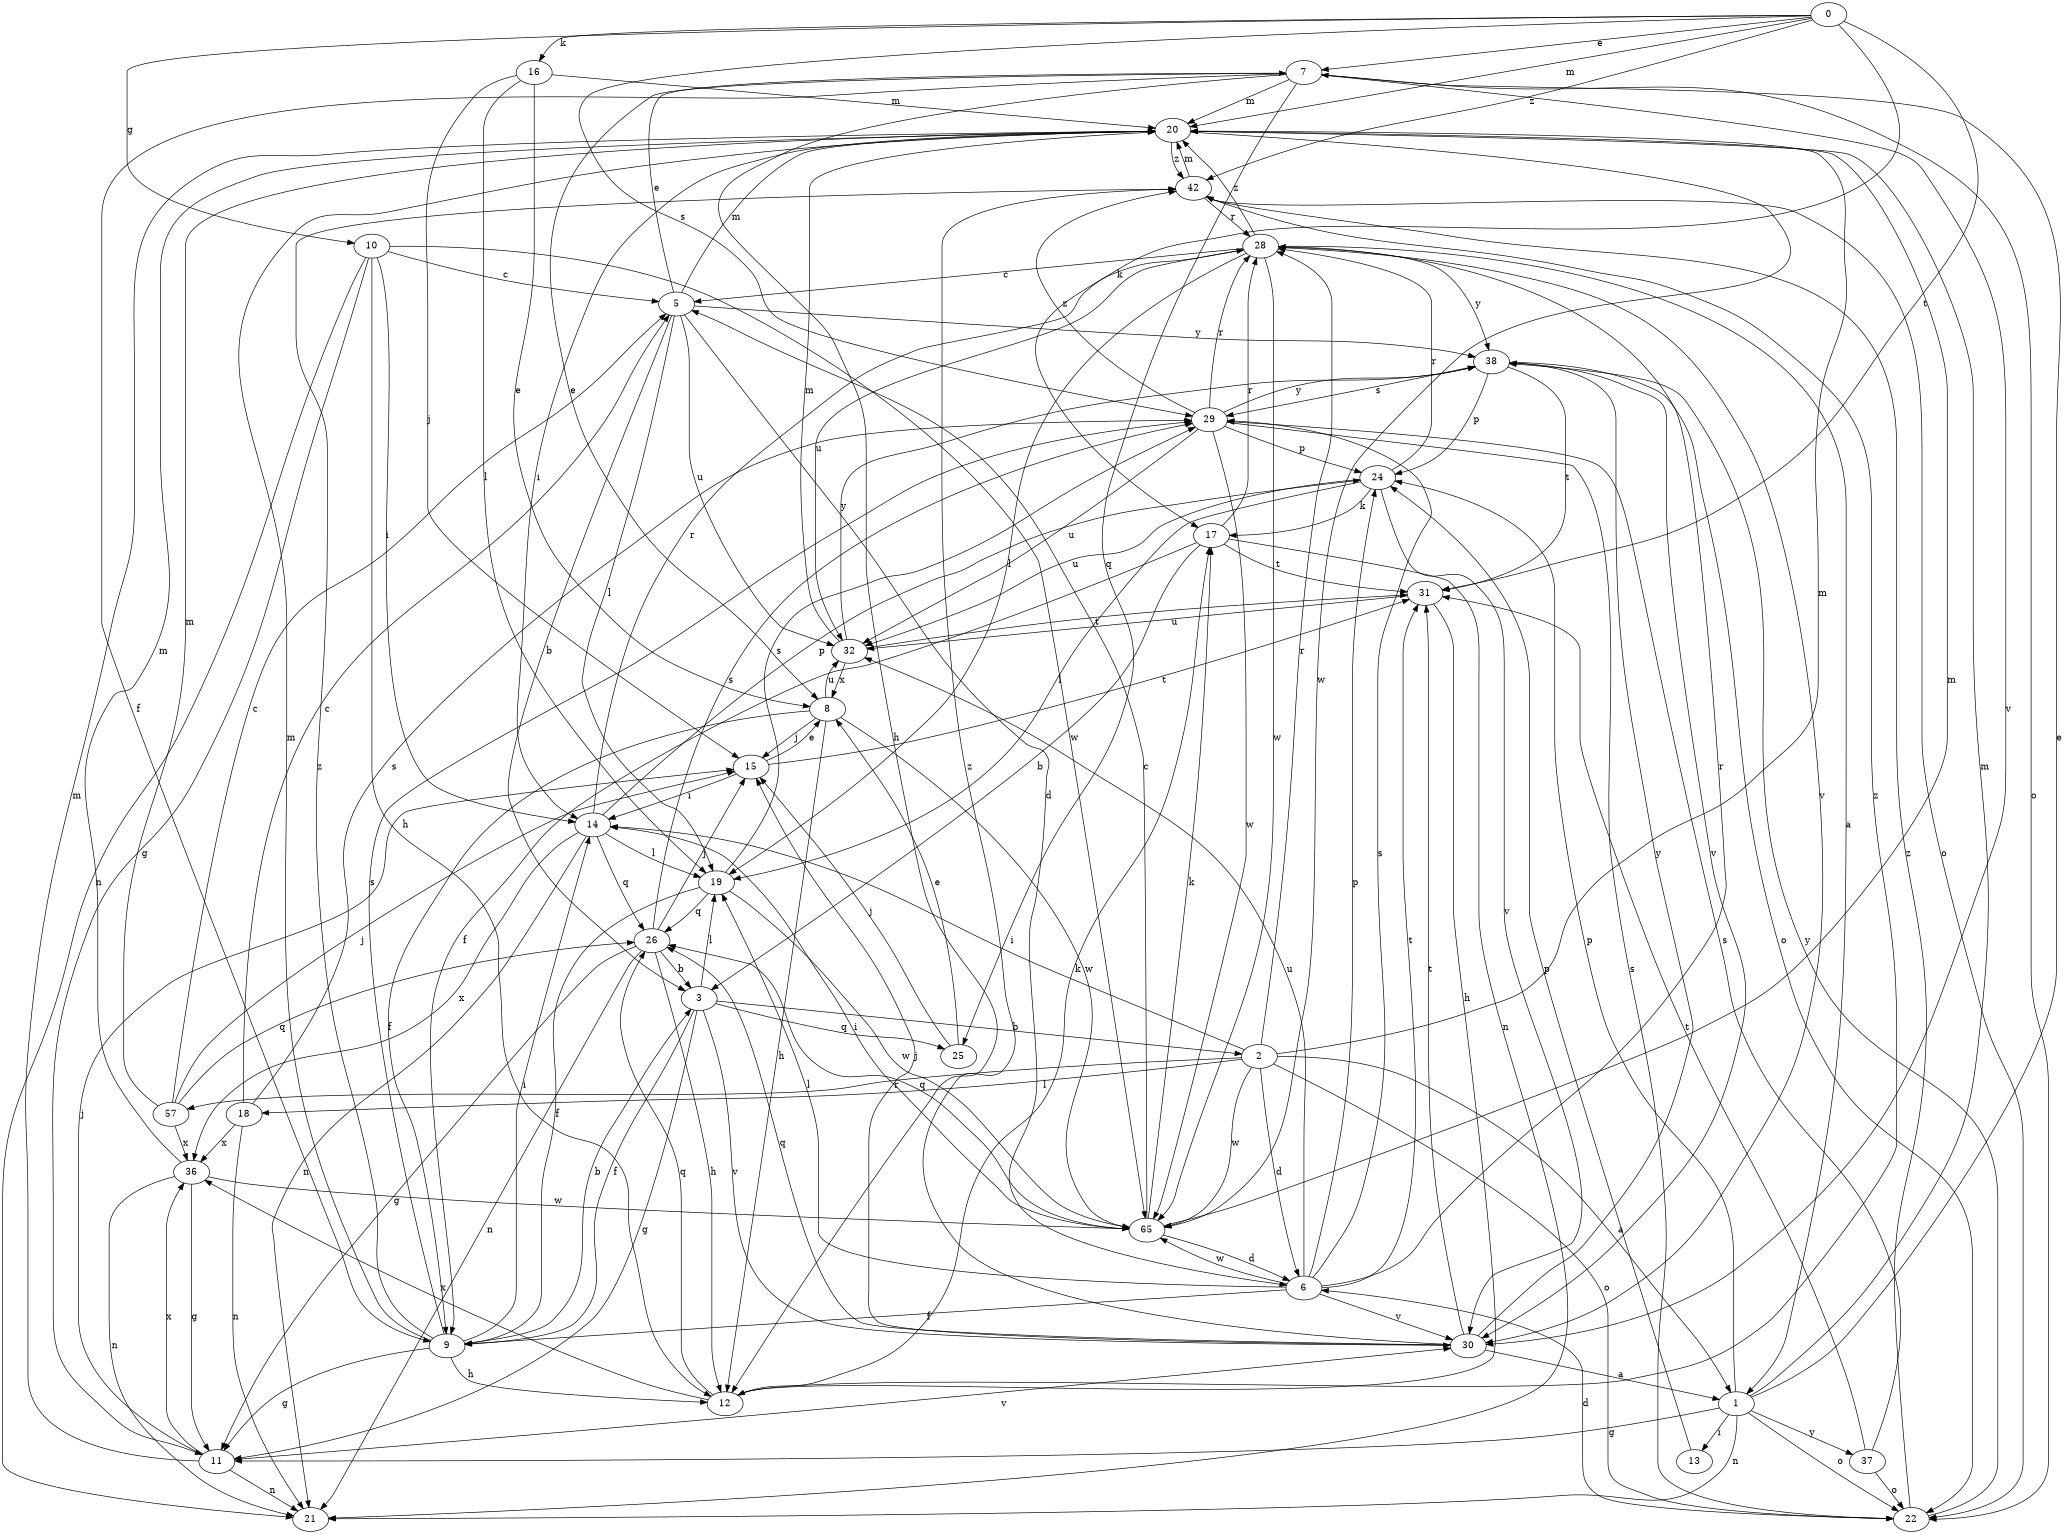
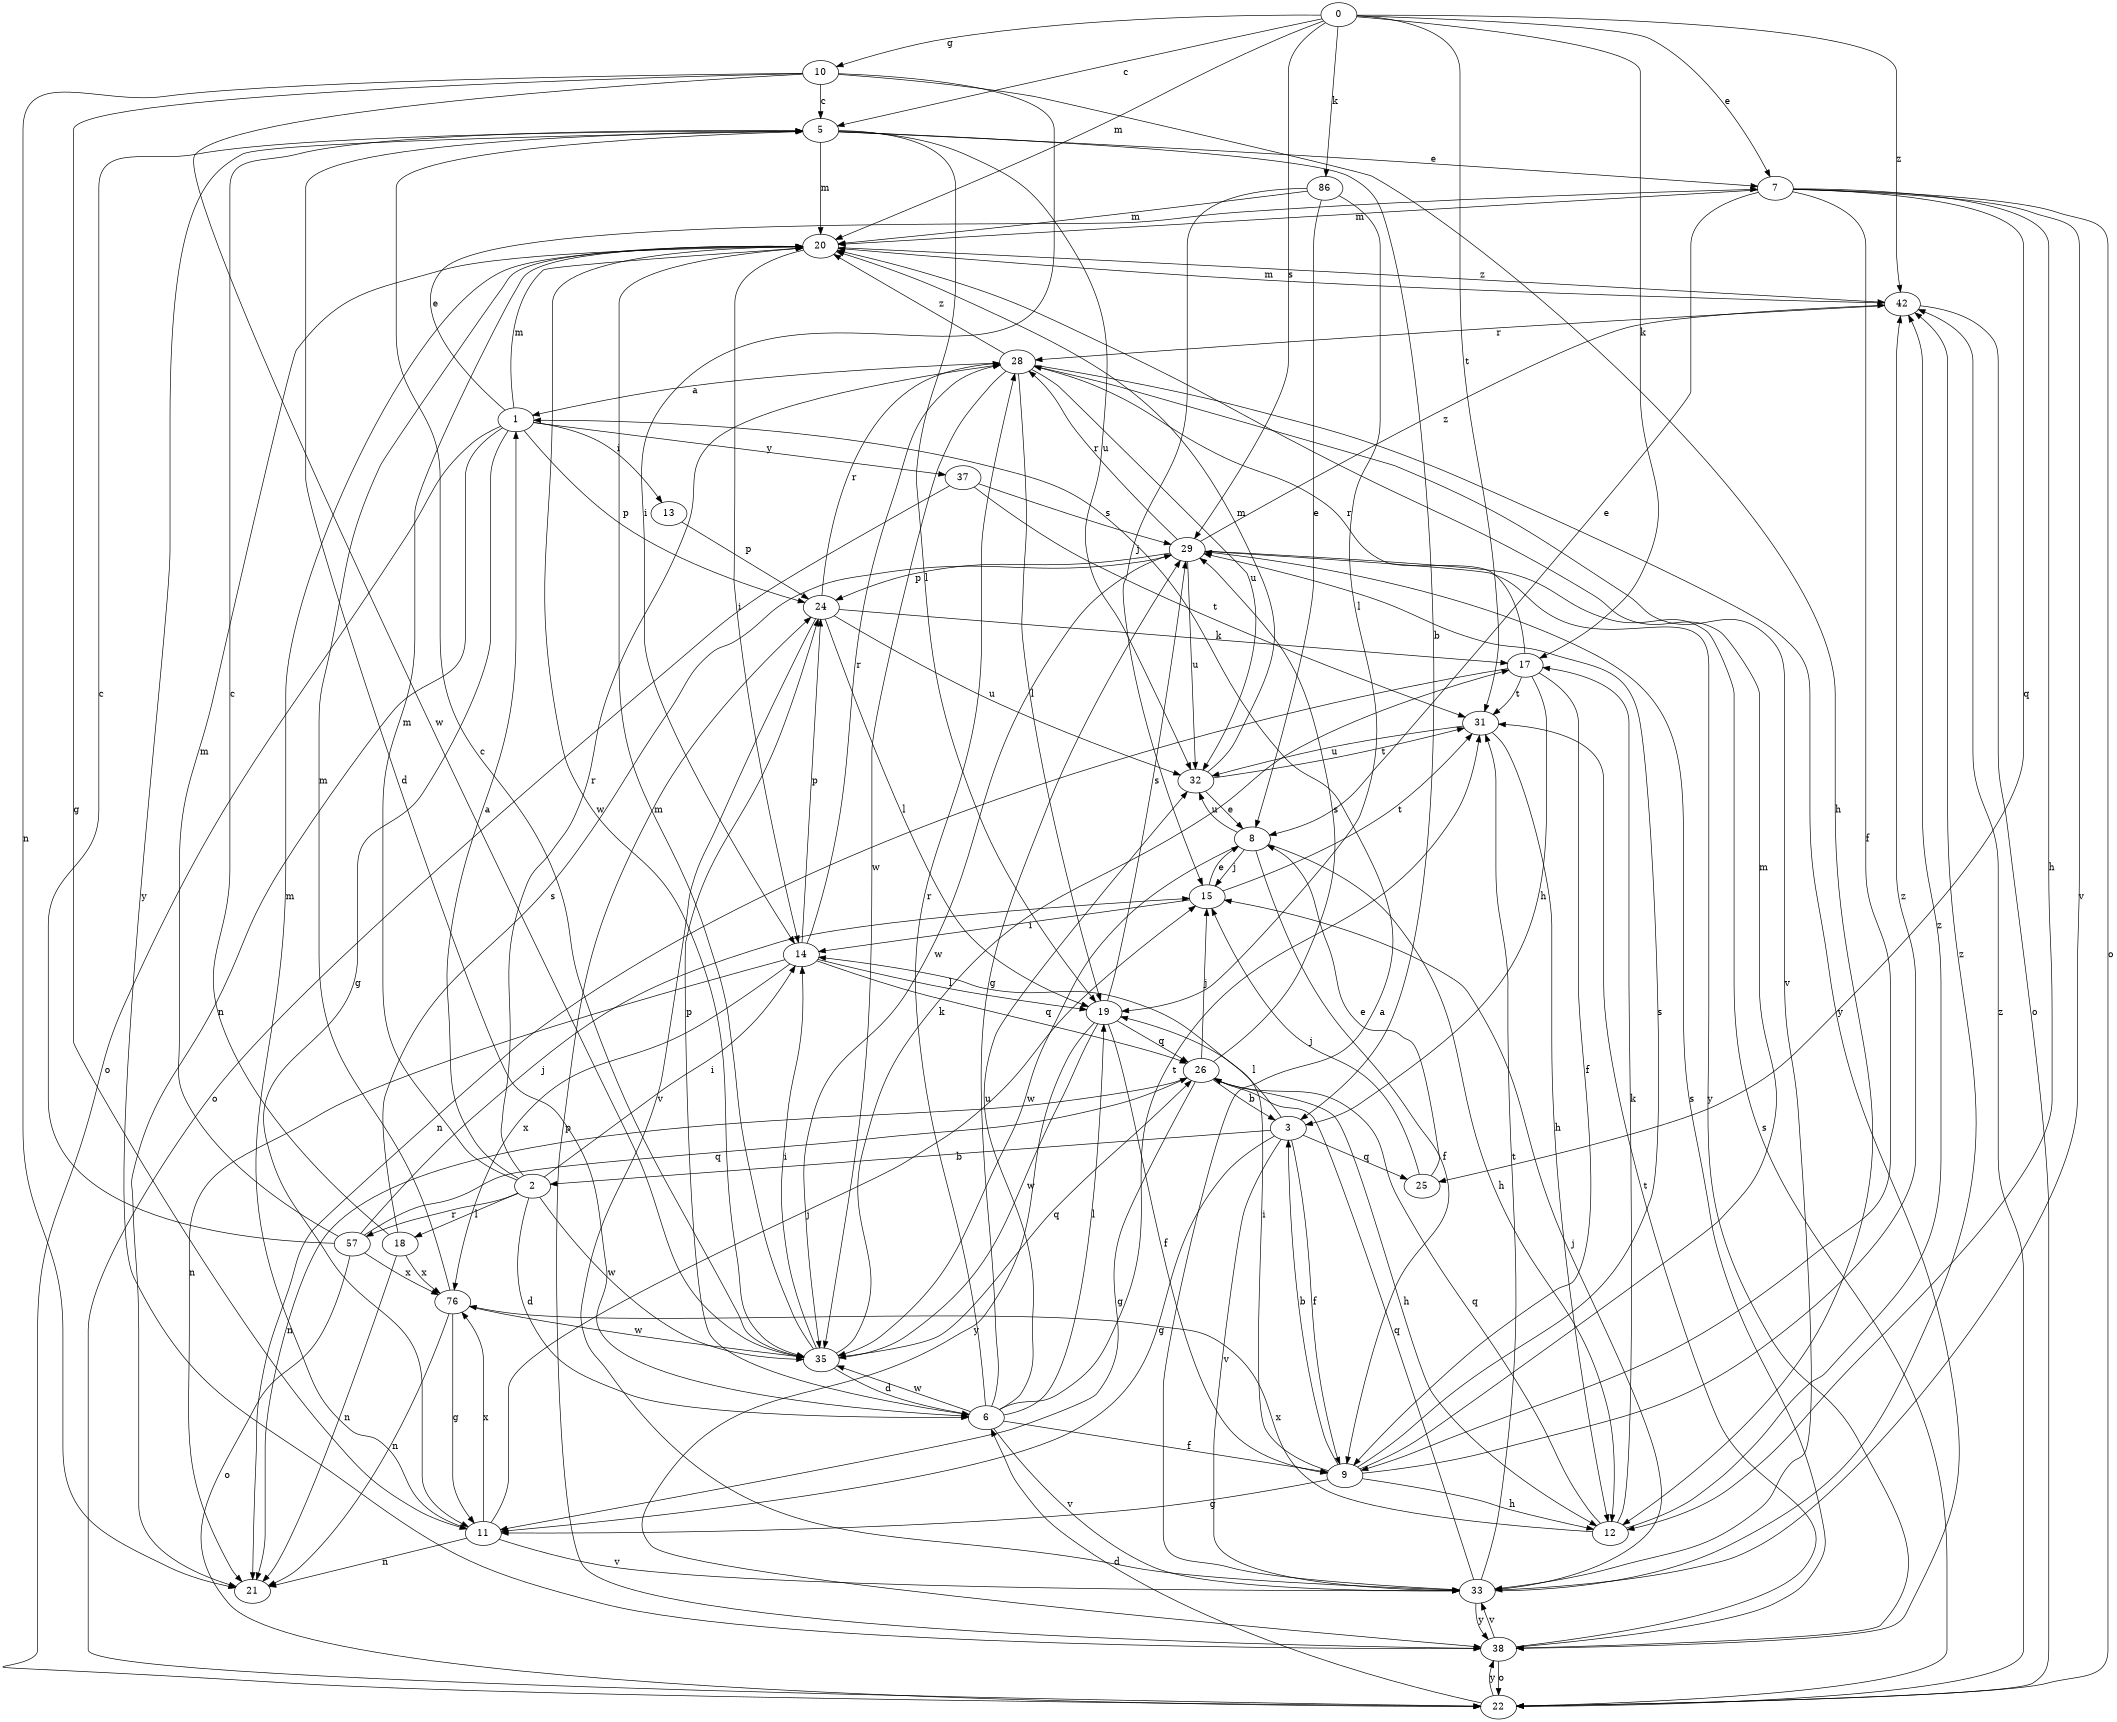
node "16": label "16" -> "86"
edge "28" -> "5": now "0" -> "5"
edge "32" -> "38": now "19" -> "38"
edge "32" -> "8": label "x" -> "e"
edge "17" -> "3": label "b" -> "h"
edge "6" -> "29": label "s" -> "g"
node "36": label "36" -> "76"
node "65": label "65" -> "35"
edge "2" -> "22": now "57" -> "22"
node "30": label "30" -> "33"
